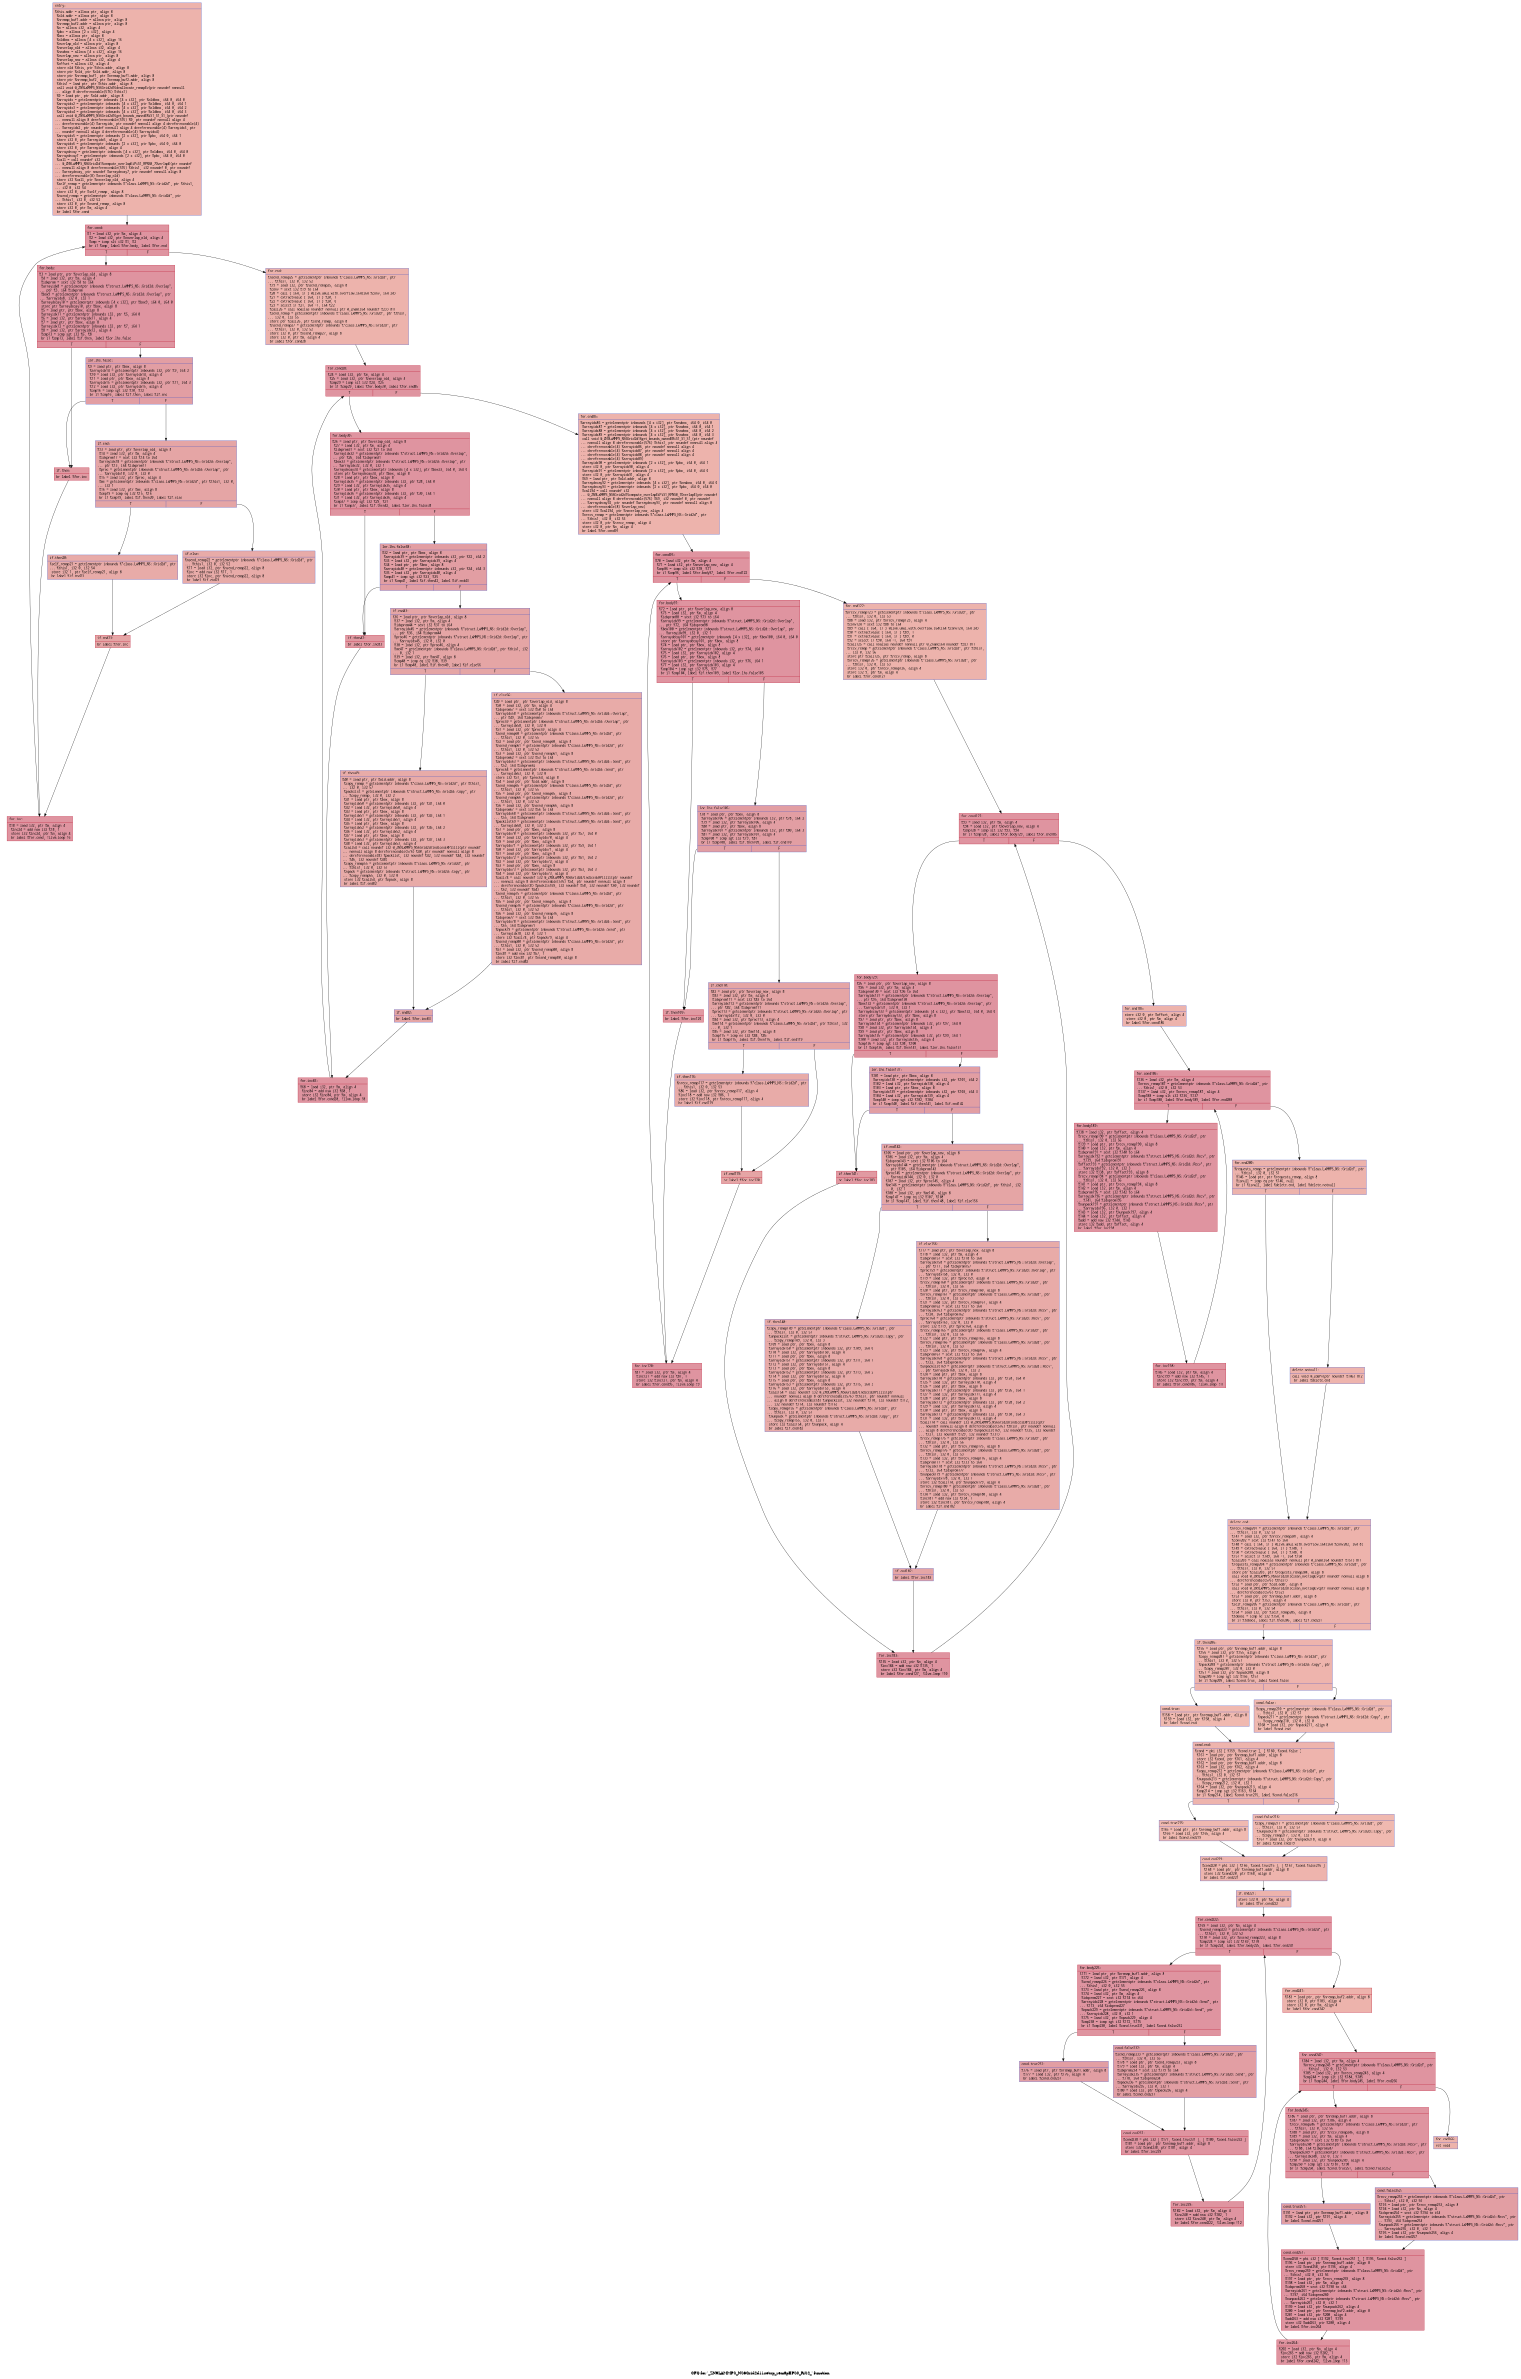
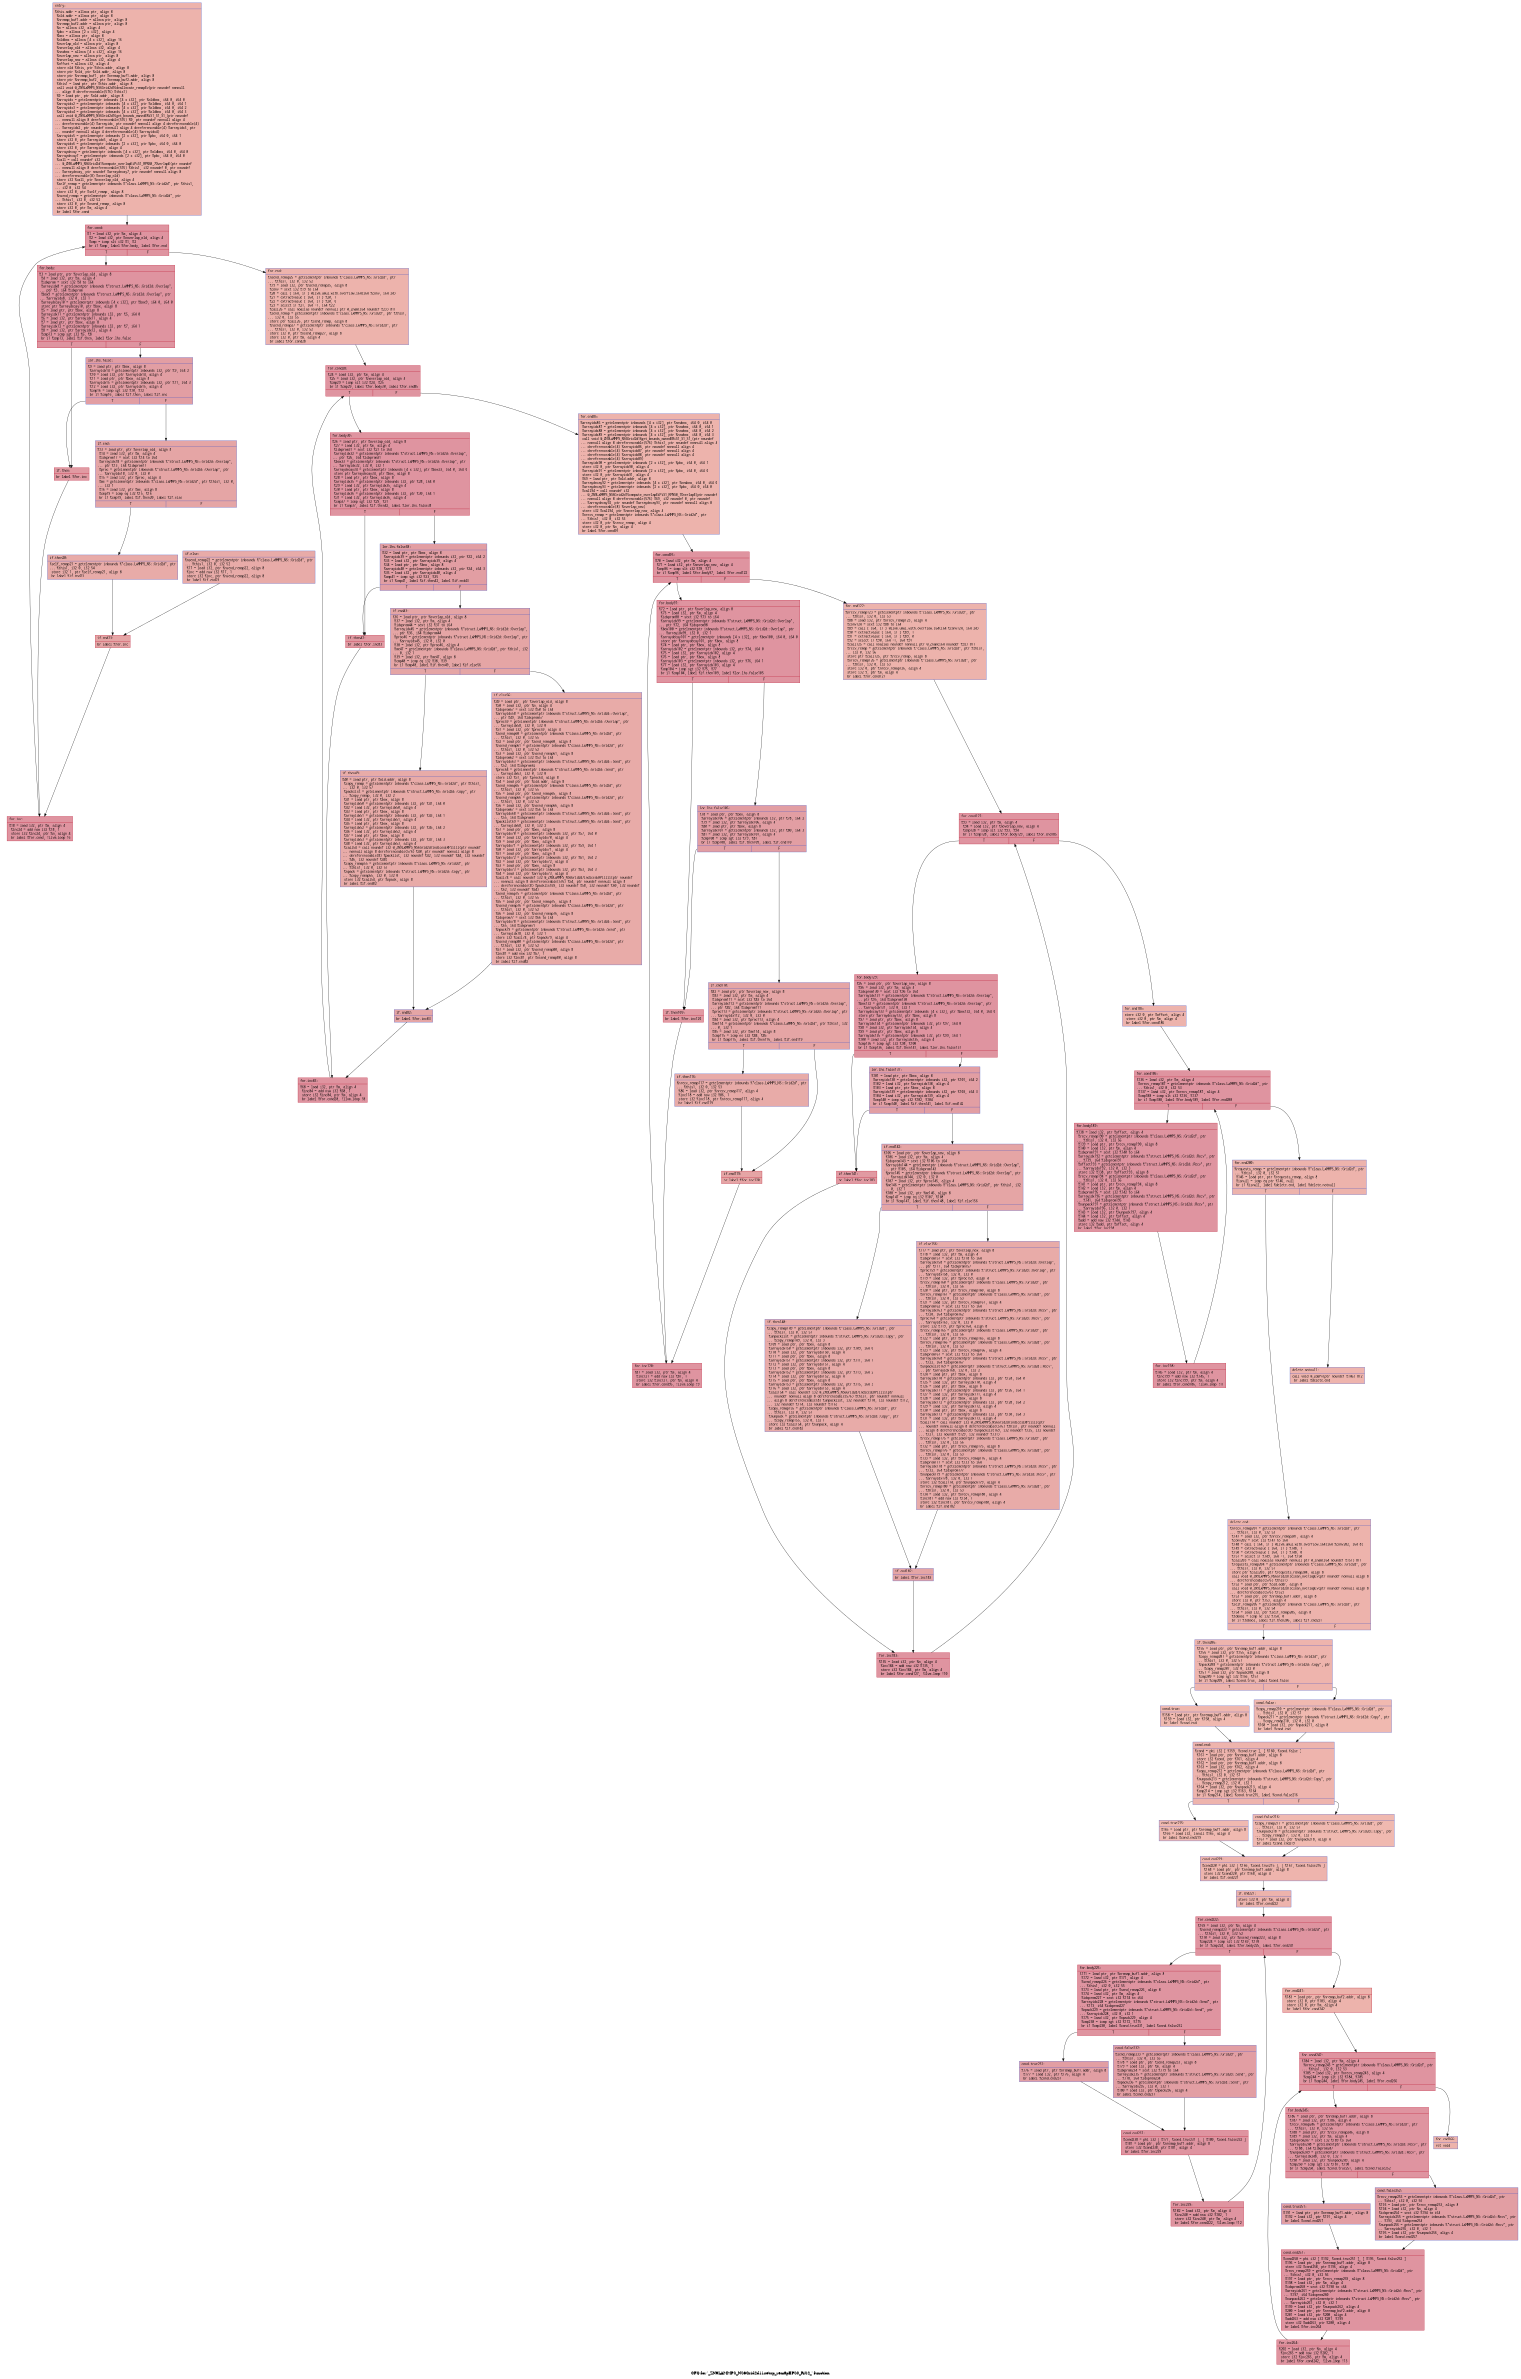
edge "if.end:" -> "if.else:": removed
edge "delete.notnull:" -> "delete.end:": removed
node "cond.true215:": text "%166 = load i32, ptr %165, align 4" -> "%166 = load i32, isnull %165, align 4"
